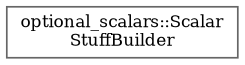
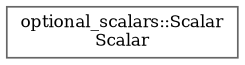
node "optional_scalars::Scalar StuffBuilder": label "optional_scalars::Scalar StuffBuilder" -> "optional_scalars::Scalar Scalar"
